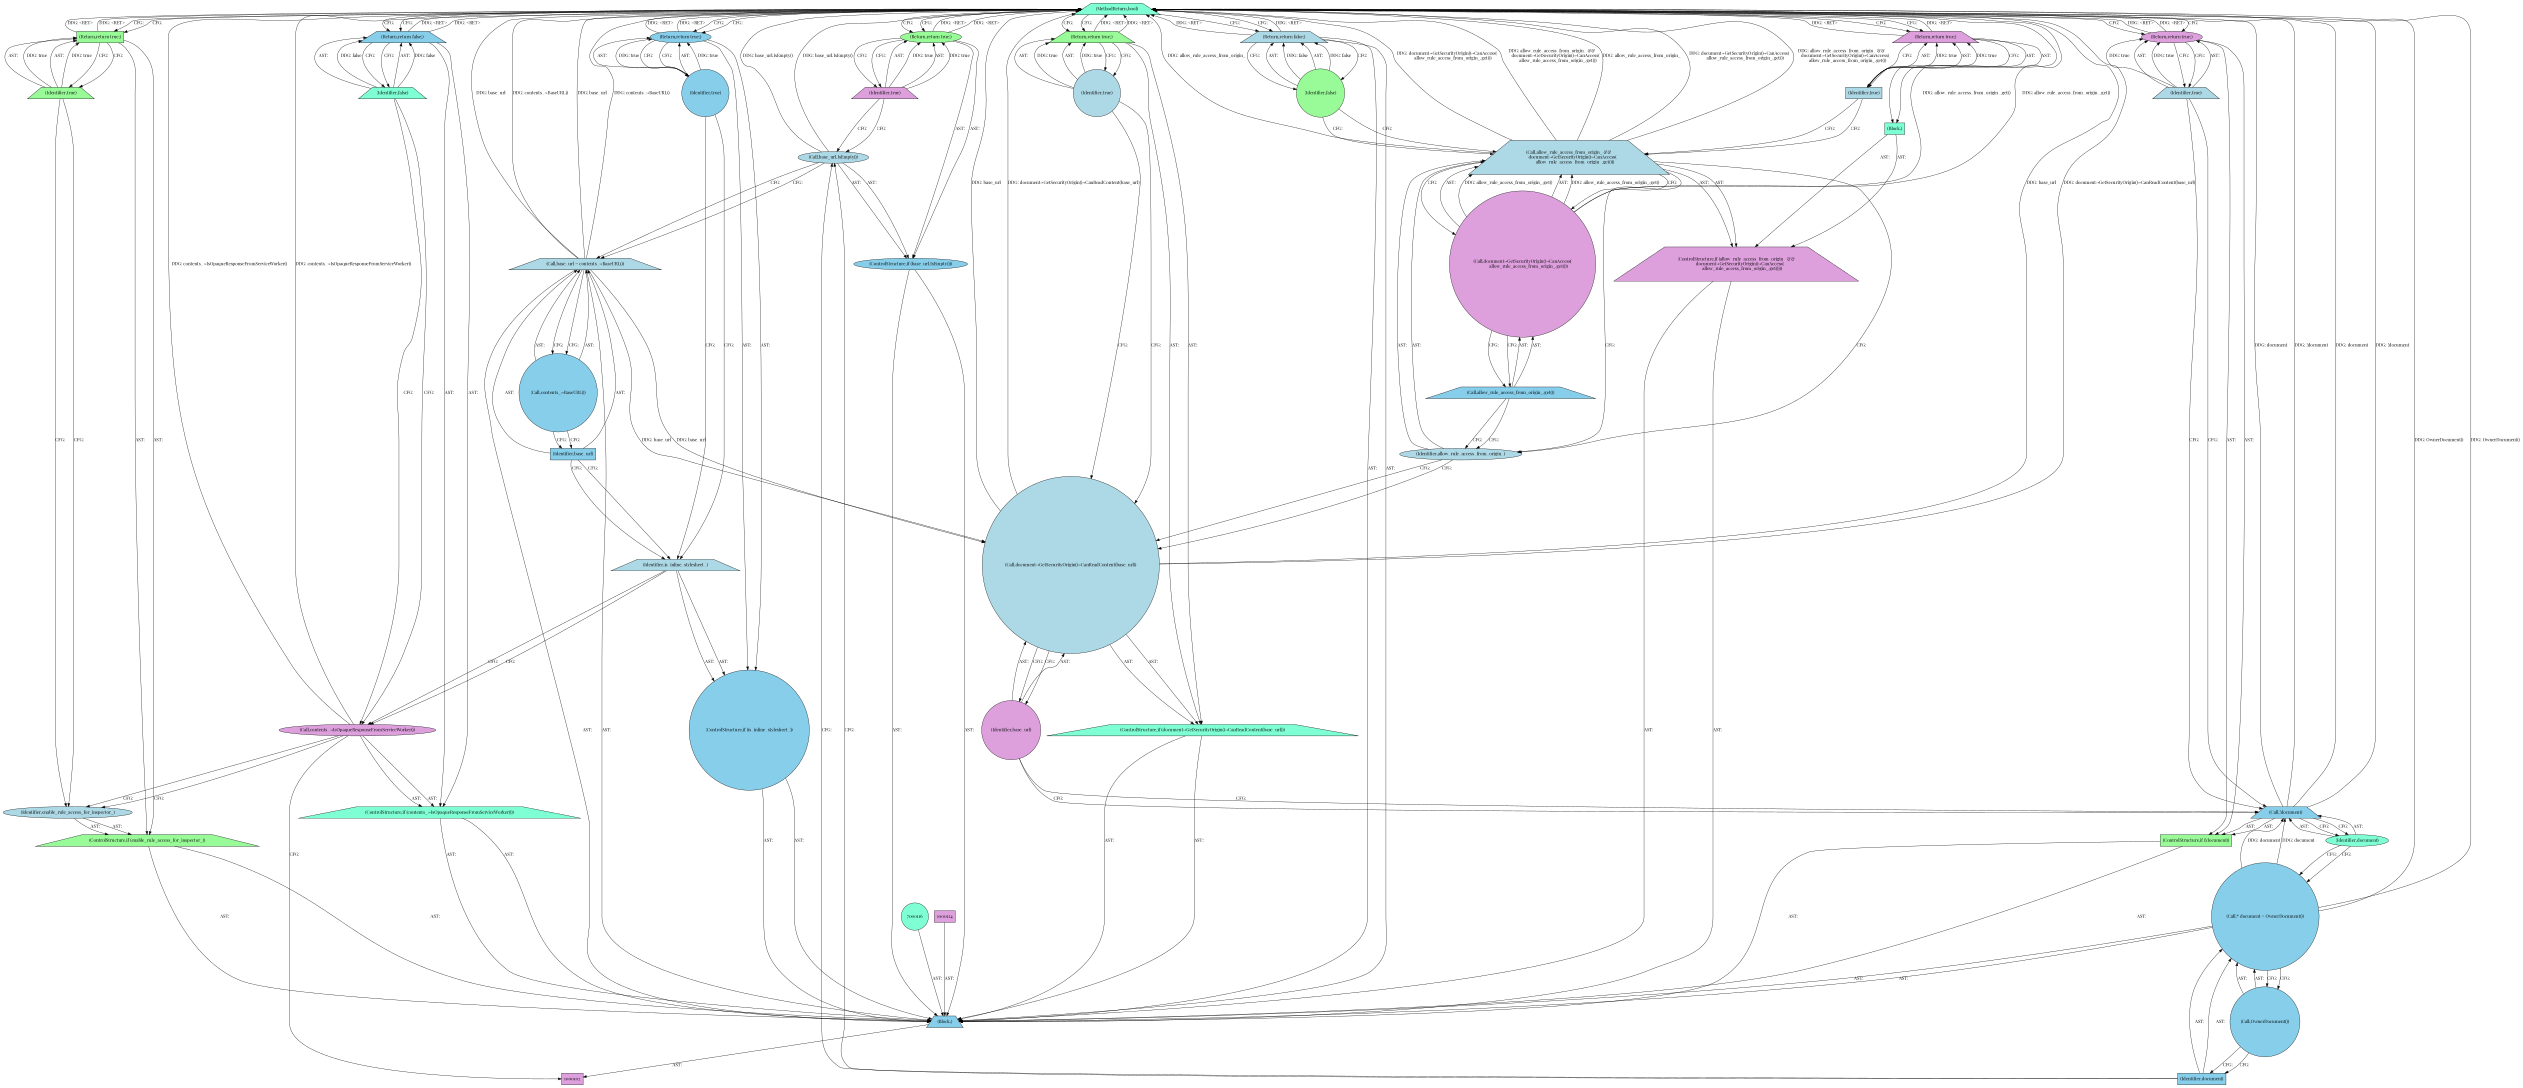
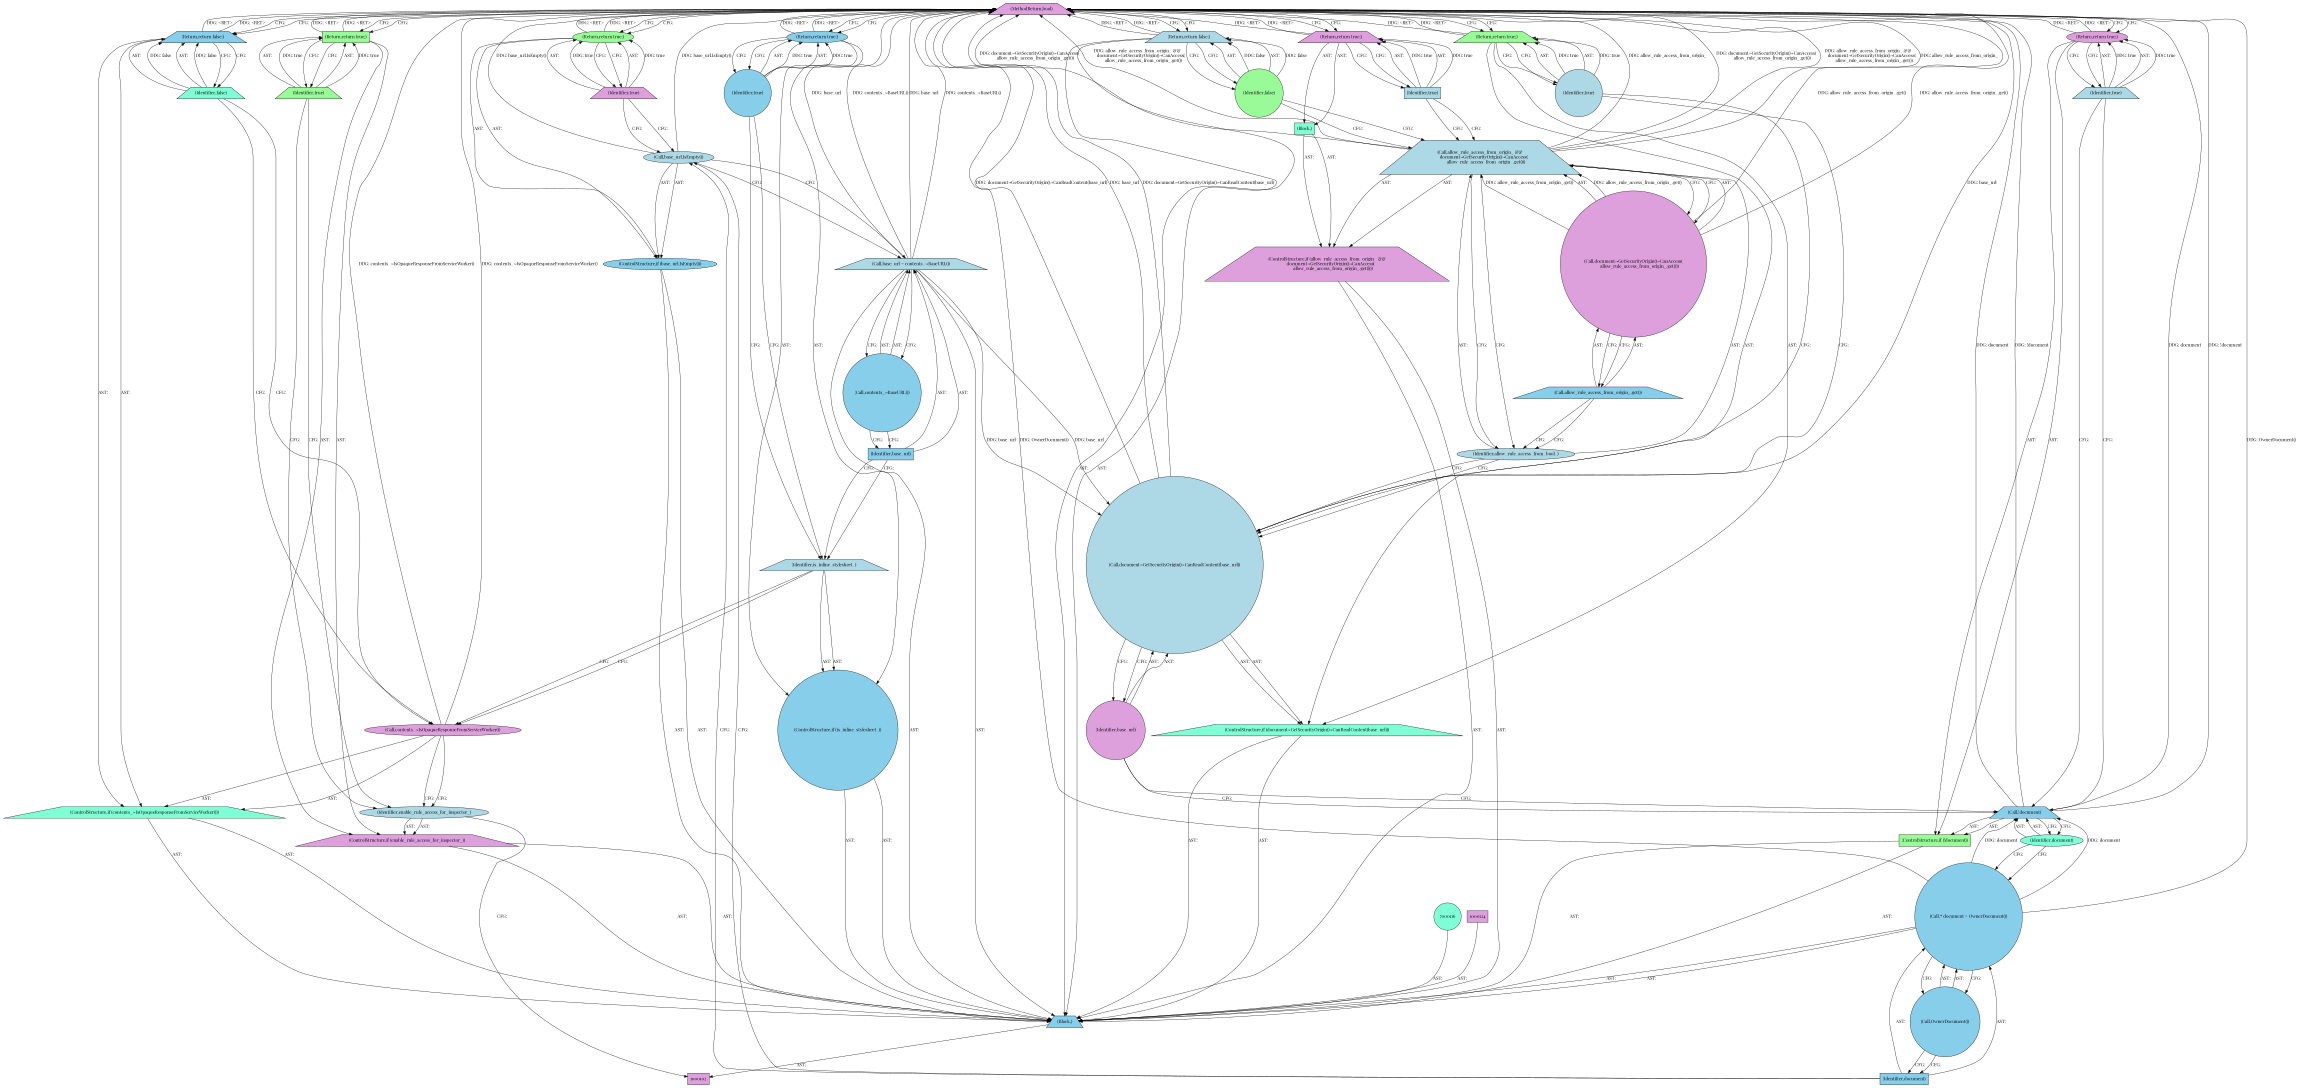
node "(MethodReturn,bool)": fillcolor aquamarine -> plum
node "(Identifier,allow_rule_access_from_origin_)": label "(Identifier,allow_rule_access_from_origin_)" -> "(Identifier,allow_rule_access_from_bool_)"
node "(ControlStructure,if (enable_rule_access_for_inspector_))": fillcolor palegreen -> plum
edge "(Call,contents_->IsOpaqueResponseFromServiceWorker())" -> "1000102": now "(Identifier,enable_rule_access_for_inspector_)" -> "1000102"
